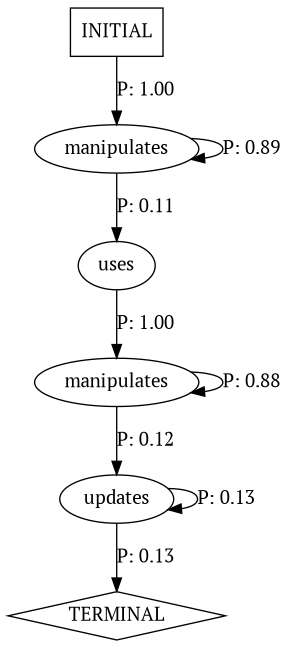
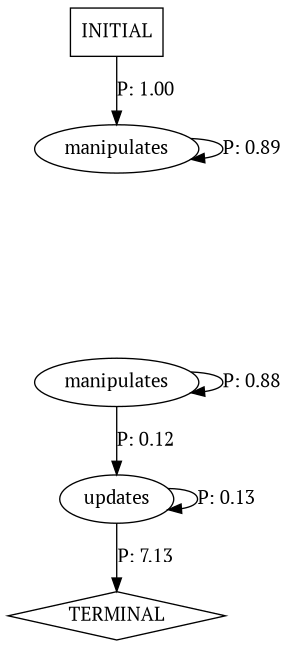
node "uses": removed
edge "updates" -> "TERMINAL": label "P: 0.13" -> "P: 7.13"
